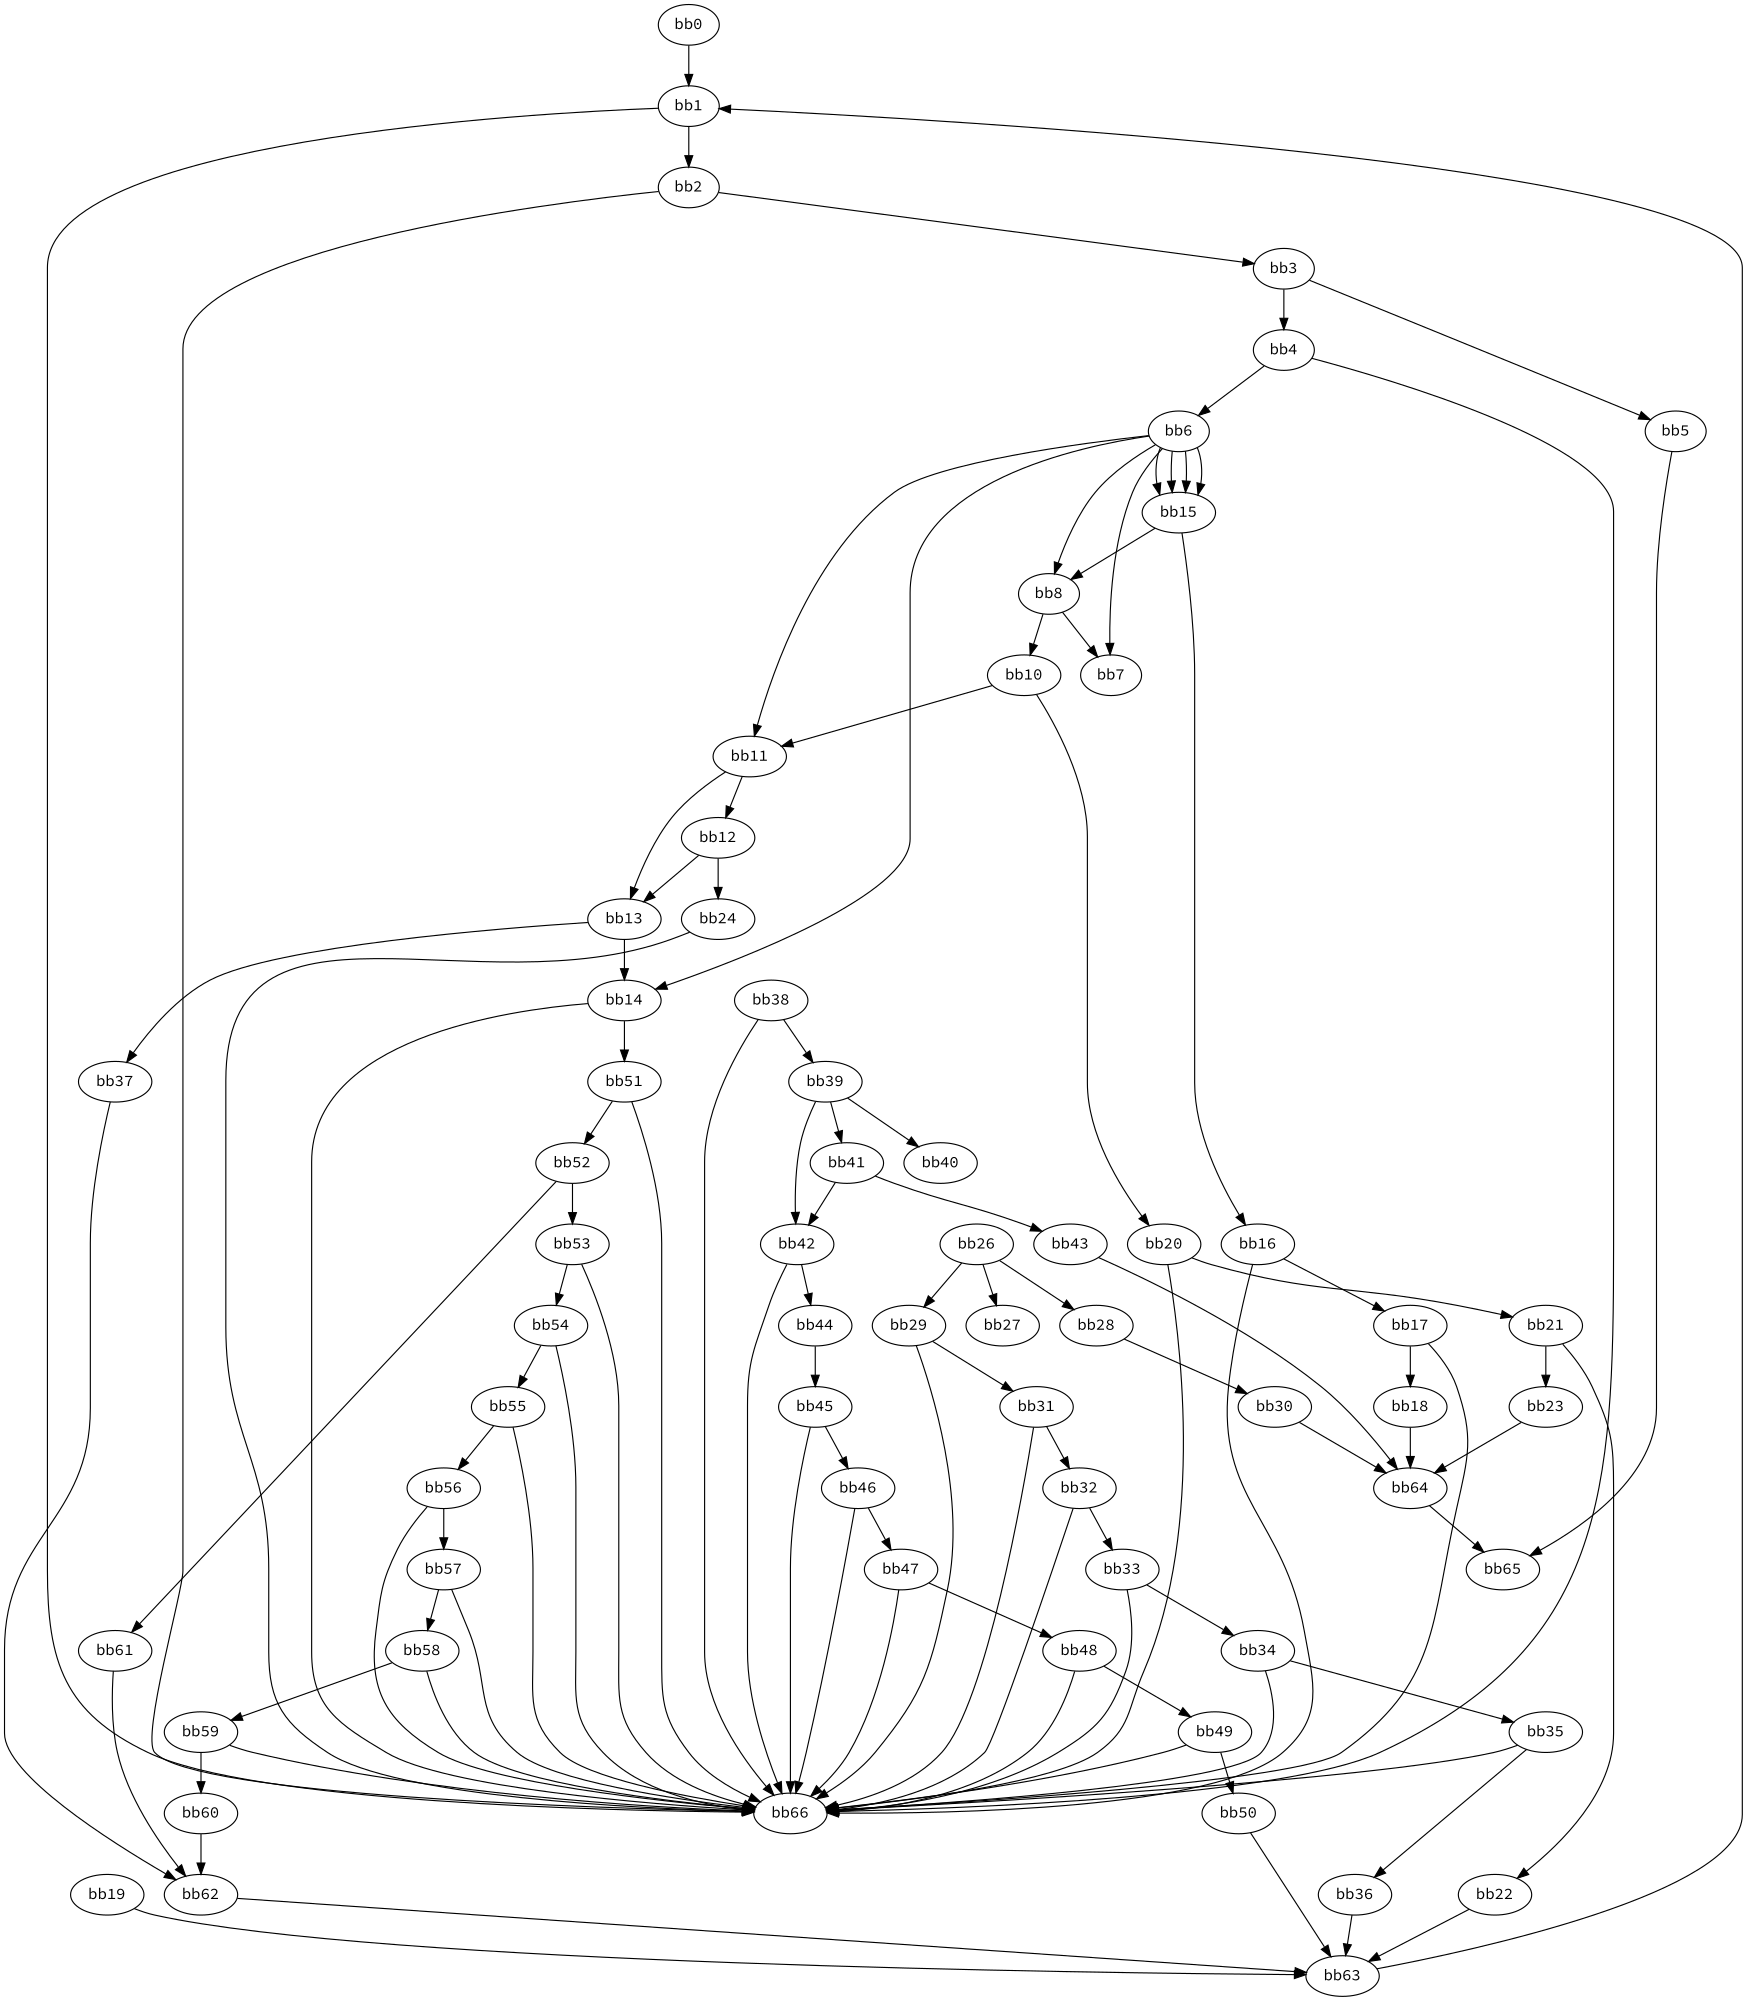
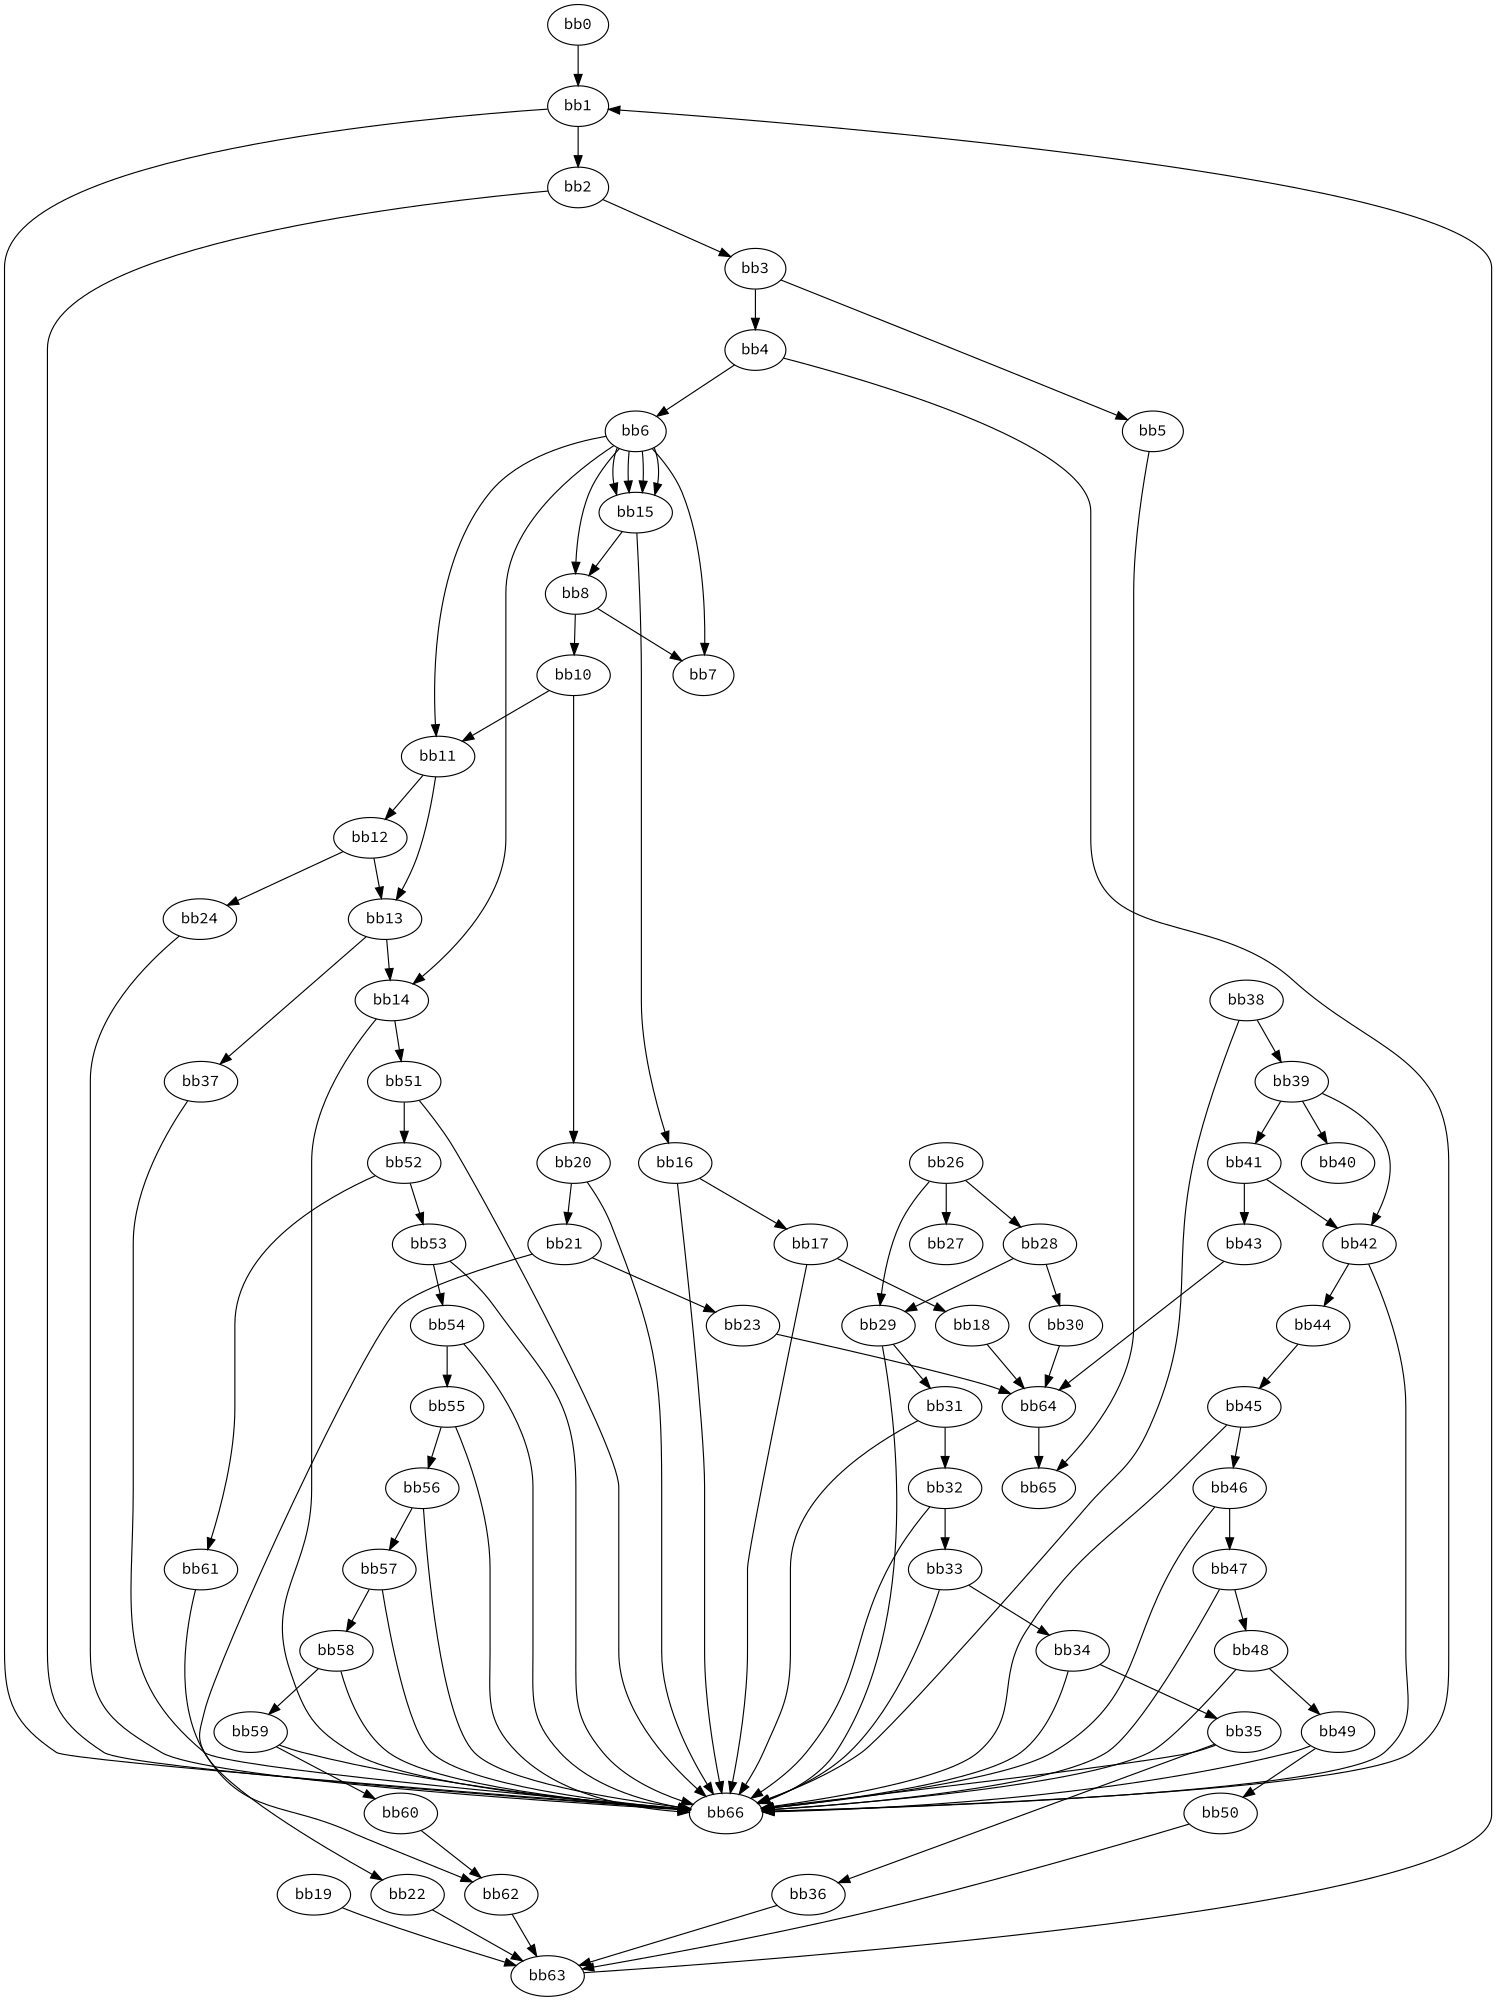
edge "bb28" -> "bb29": added
edge "bb37" -> "bb62": now "bb37" -> "bb66"
